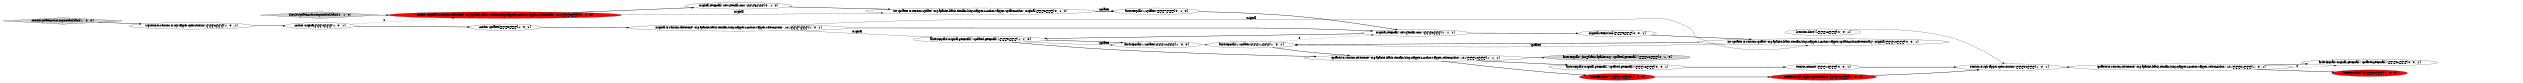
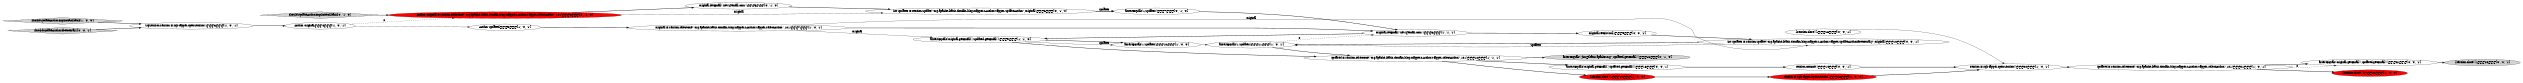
edge "Author original@@@4@@@['1', '0', '1']" -> "Author updated@@@5@@@['1', '0', '1']": style bold -> solid
node "shouldUpdateAuthorIfNecessary['0', '0', '1']": added
node "{session.close()}@@@24@@@['0', '0', '1']": added
